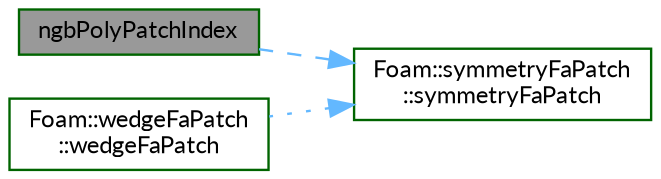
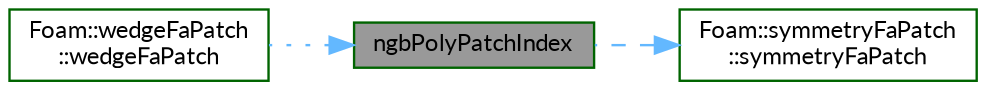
edge "Foam::wedgeFaPatch ::wedgeFaPatch" -> "Foam::symmetryFaPatch ::symmetryFaPatch": now "Foam::wedgeFaPatch ::wedgeFaPatch" -> "ngbPolyPatchIndex"
